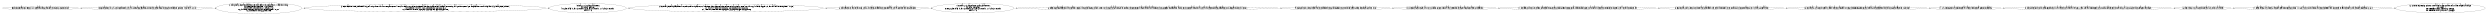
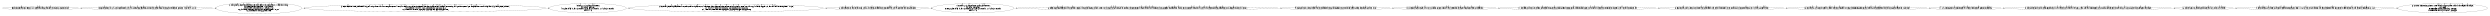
node "16. The MiSeq run was performed and 20% PhiX was added.": label "16. The MiSeq run was performed and 20% PhiX was added." -> "16. The MiSeq run paired performed and 20% PhiX was added."
